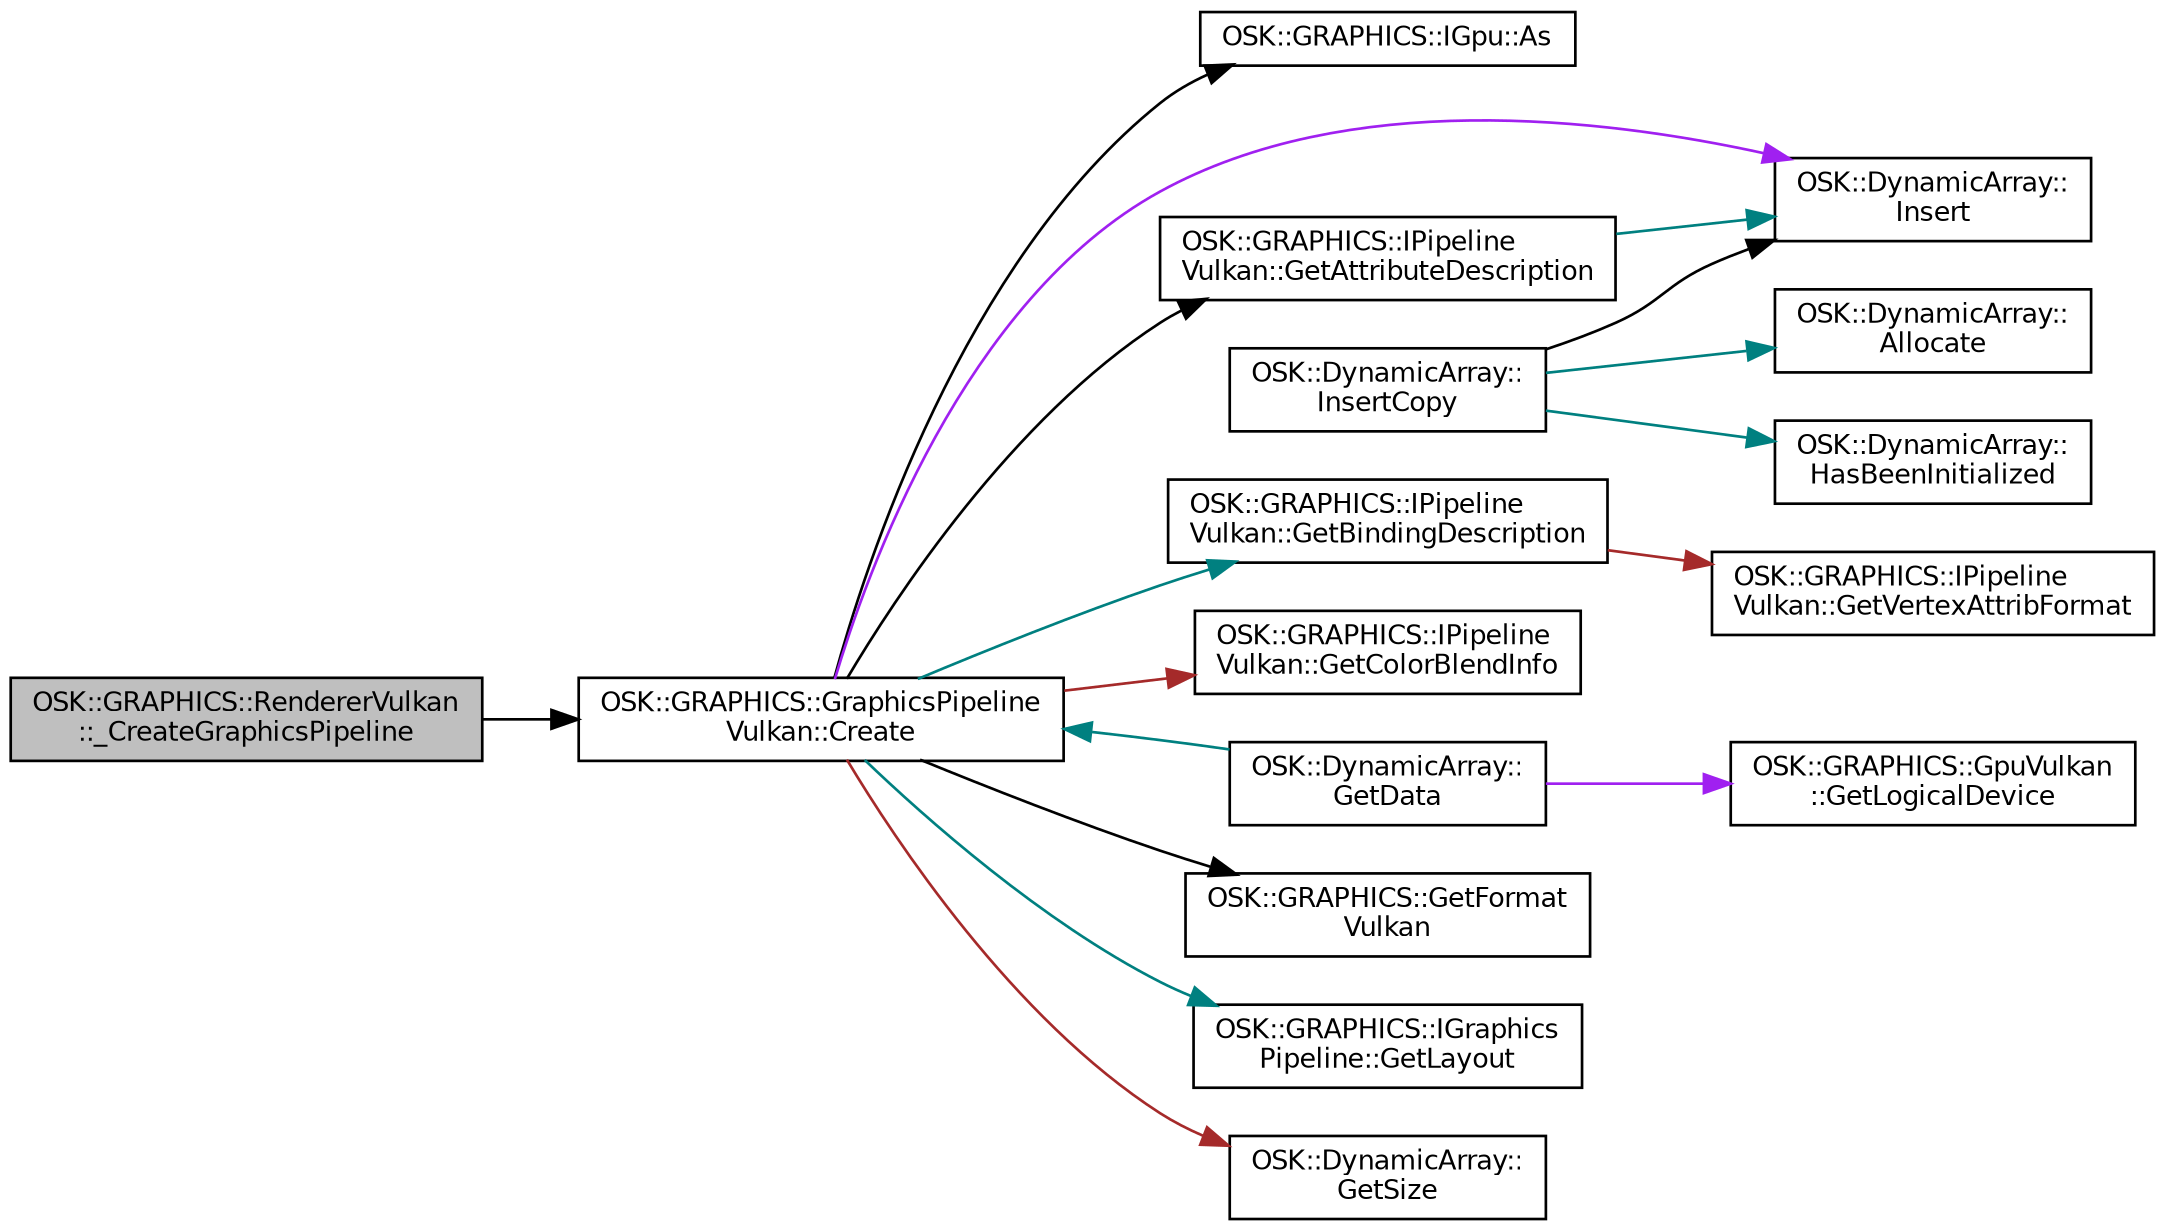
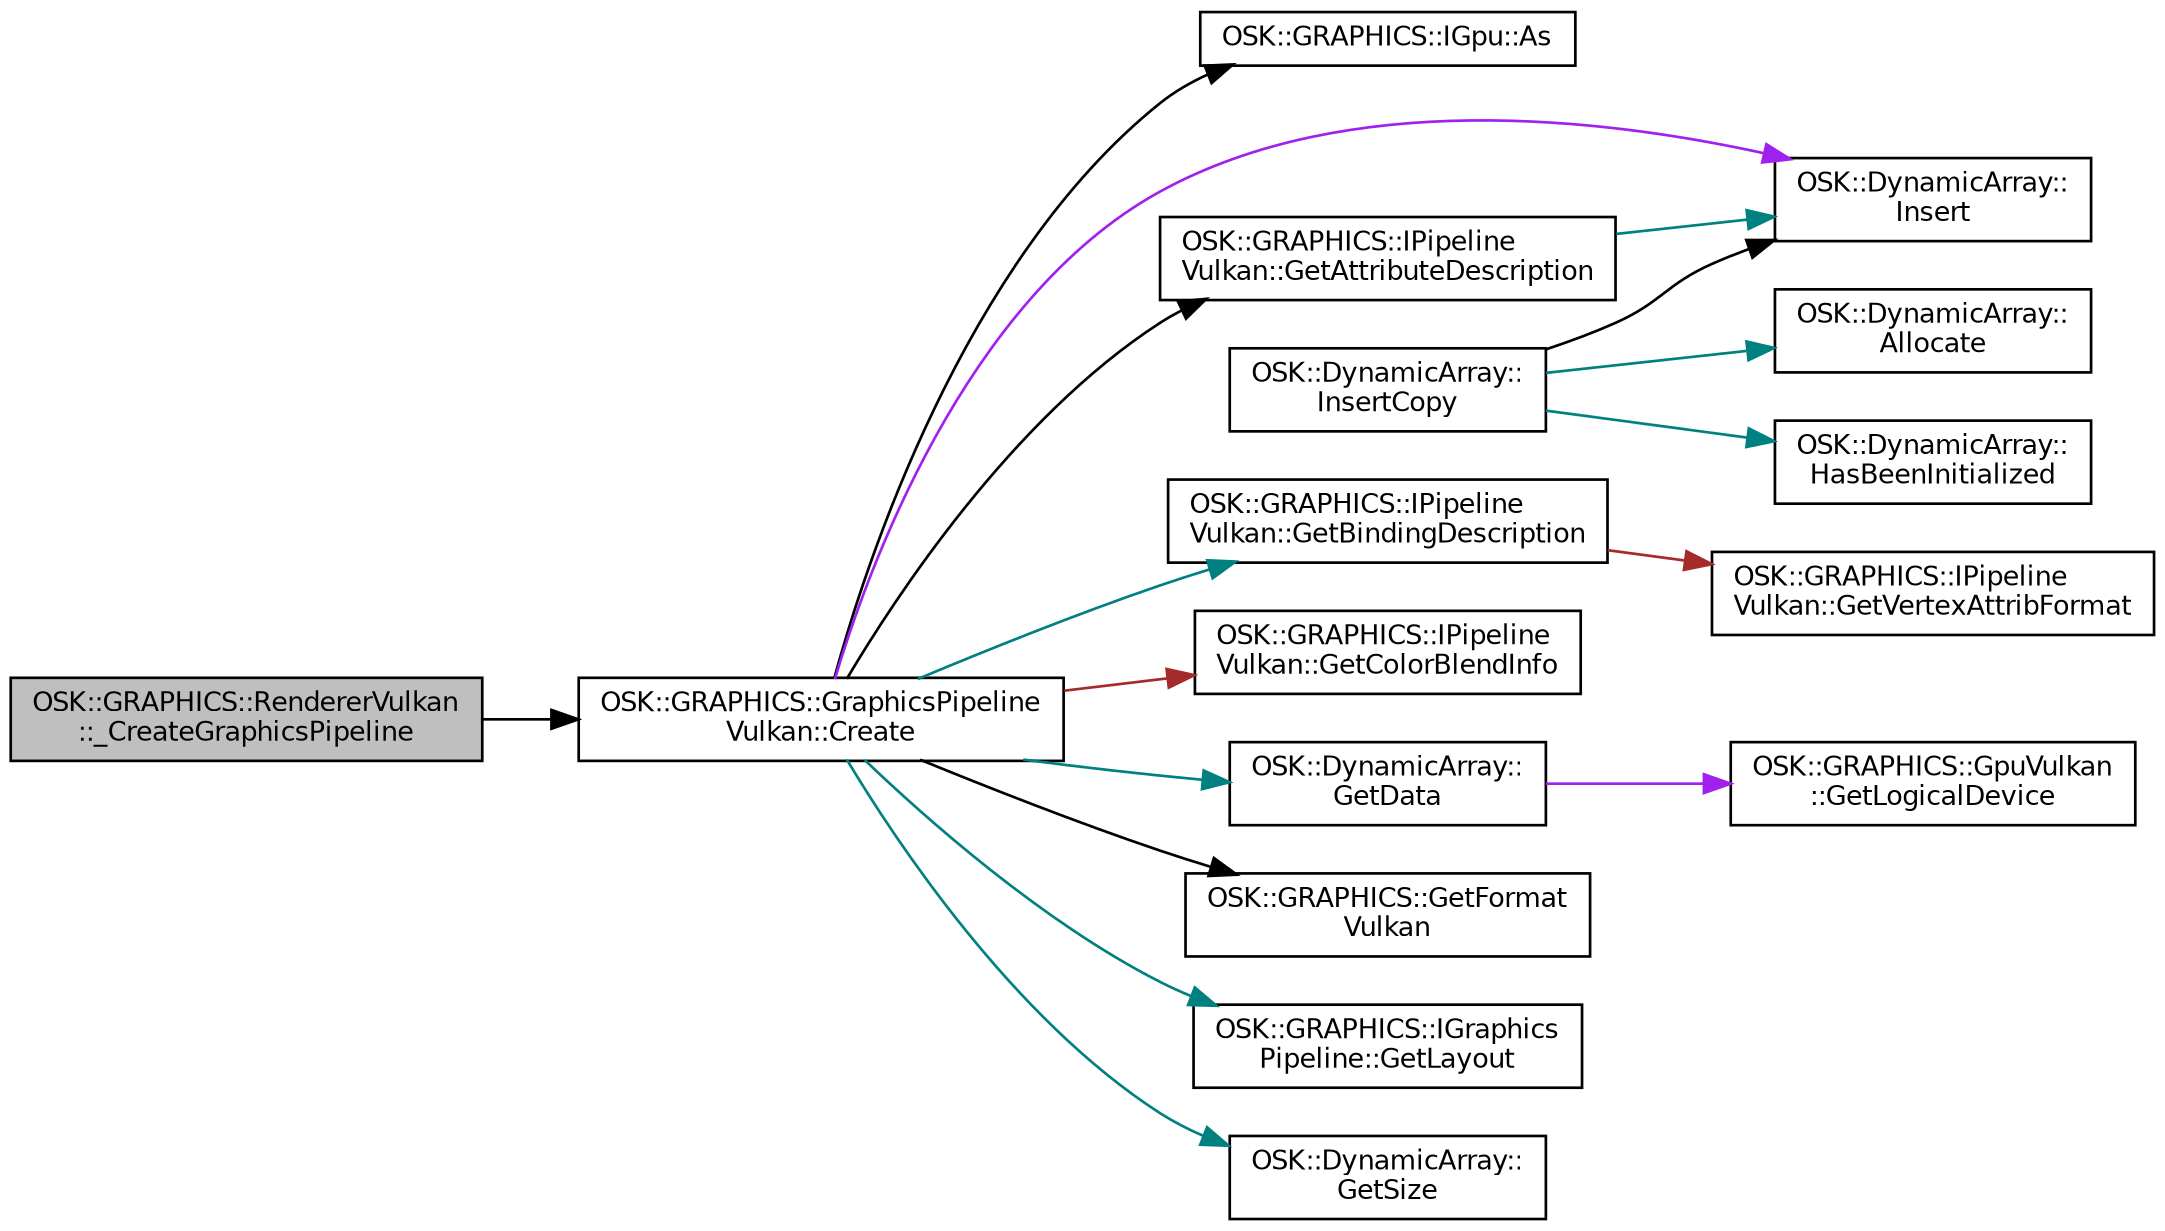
edge "OSK::DynamicArray:: GetData" -> "OSK::GRAPHICS::GraphicsPipeline Vulkan::Create": reversed
edge "OSK::GRAPHICS::GraphicsPipeline Vulkan::Create" -> "OSK::DynamicArray:: GetSize": color brown -> teal
